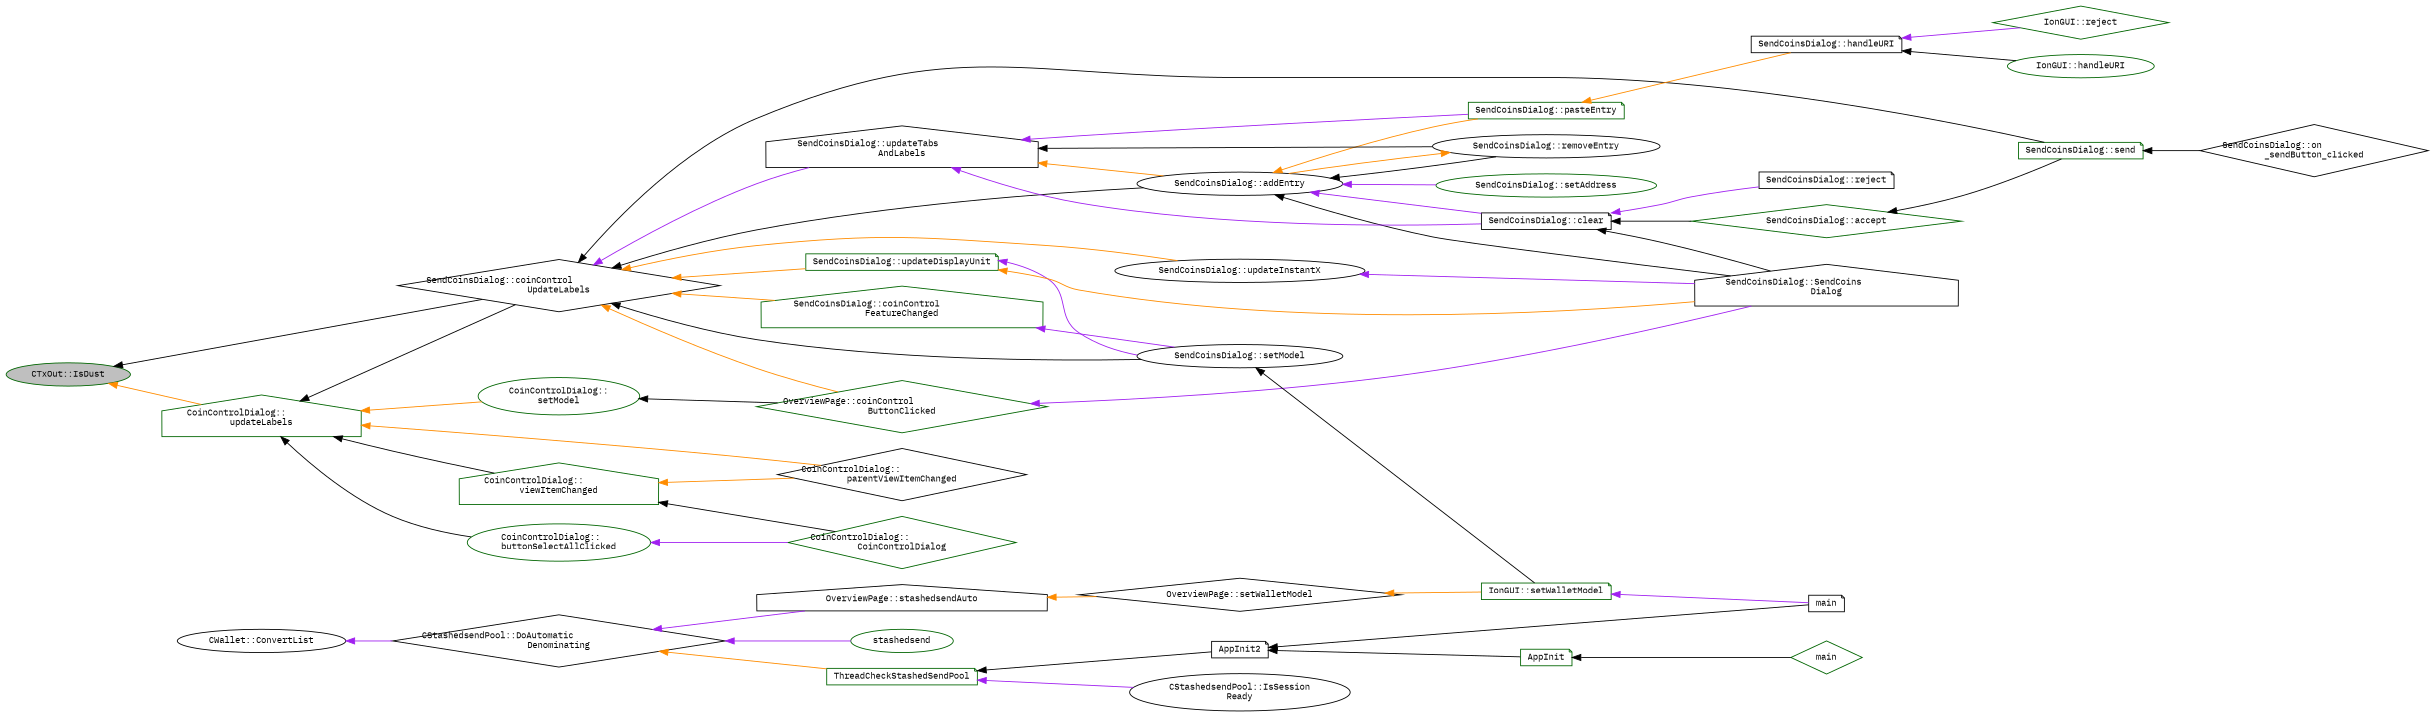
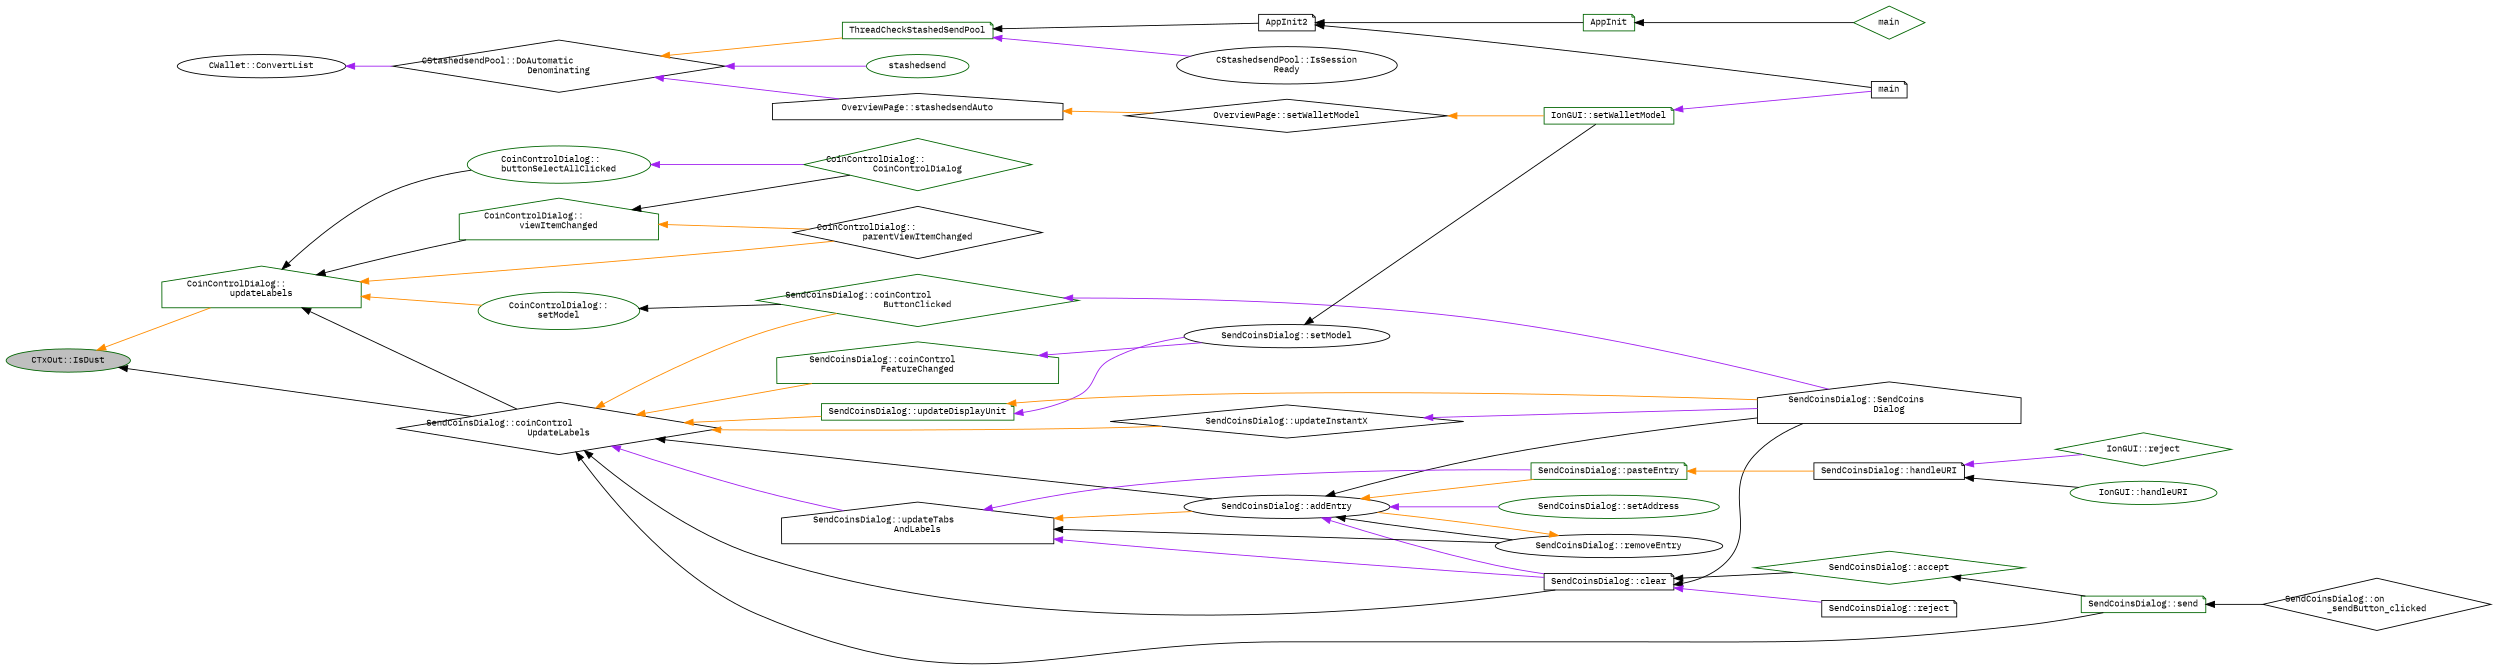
node "SendCoinsDialog::updateInstantX": shape ellipse -> diamond
edge "SendCoinsDialog::setModel" -> "SendCoinsDialog::coinControl UpdateLabels": now "SendCoinsDialog::clear" -> "SendCoinsDialog::coinControl UpdateLabels"
node "OverviewPage::coinControl ButtonClicked": label "OverviewPage::coinControl ButtonClicked" -> "SendCoinsDialog::coinControl ButtonClicked"
